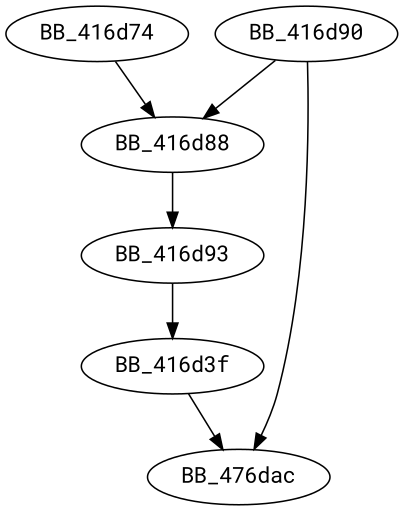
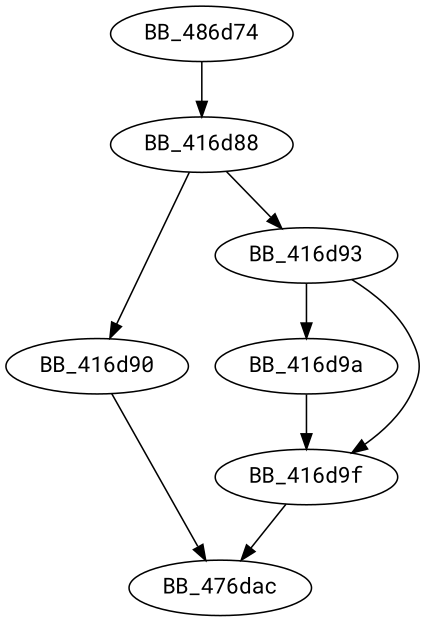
node "BB_416d74": label "BB_416d74" -> "BB_486d74"
edge "BB_416d90" -> "BB_416d88": reversed
node "BB_416d3f": label "BB_416d3f" -> "BB_416d9f"
node "BB_416d9a": added
